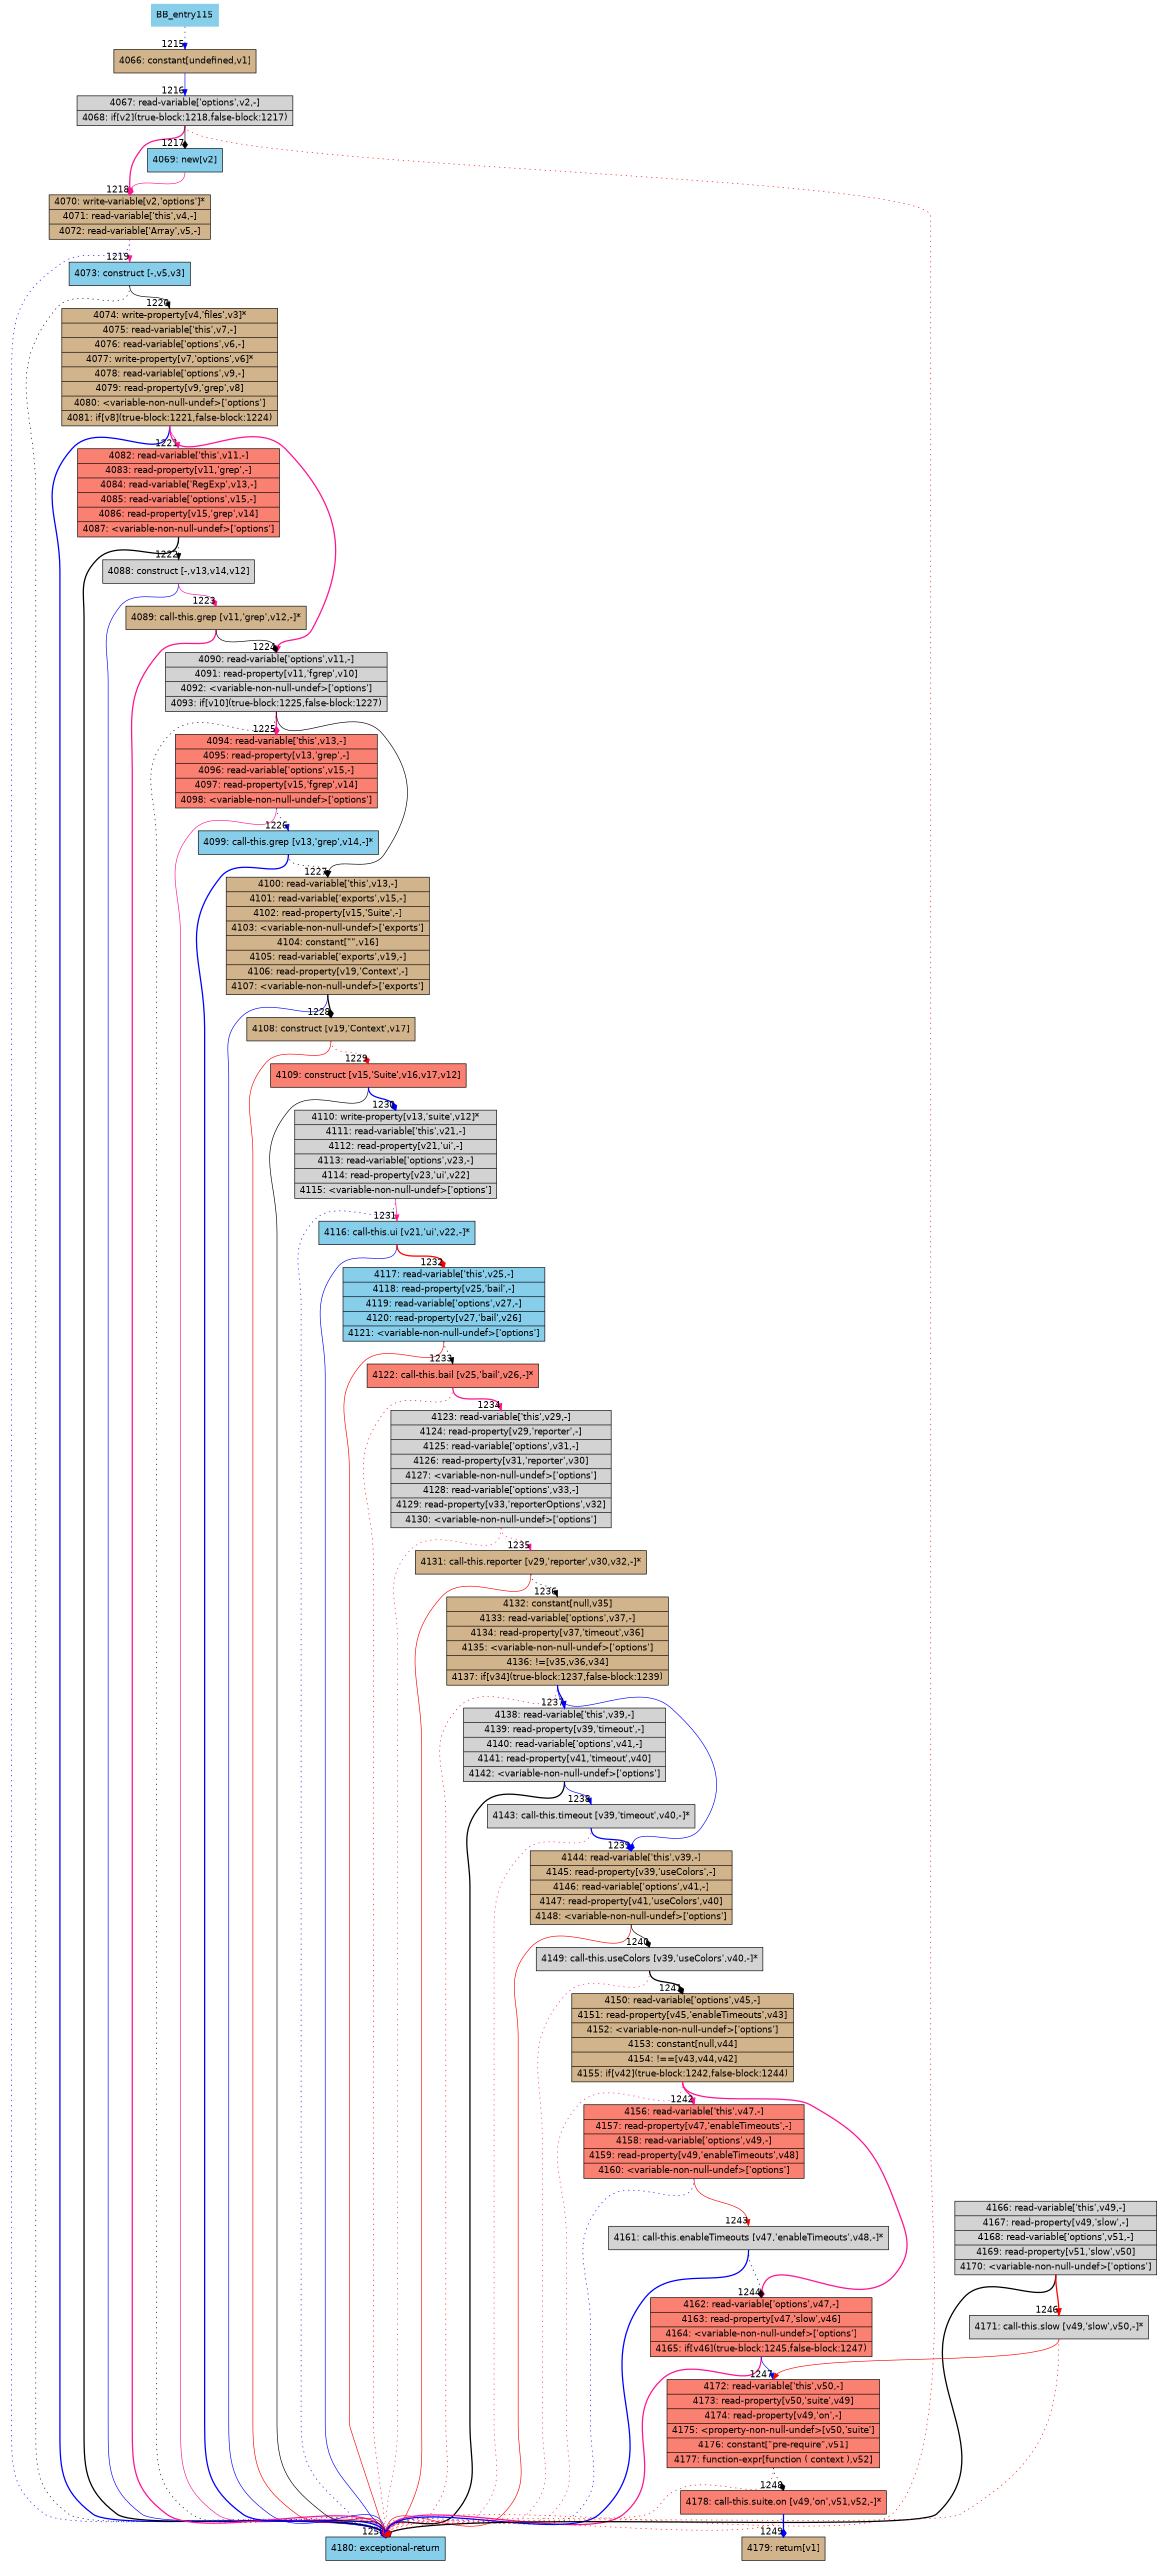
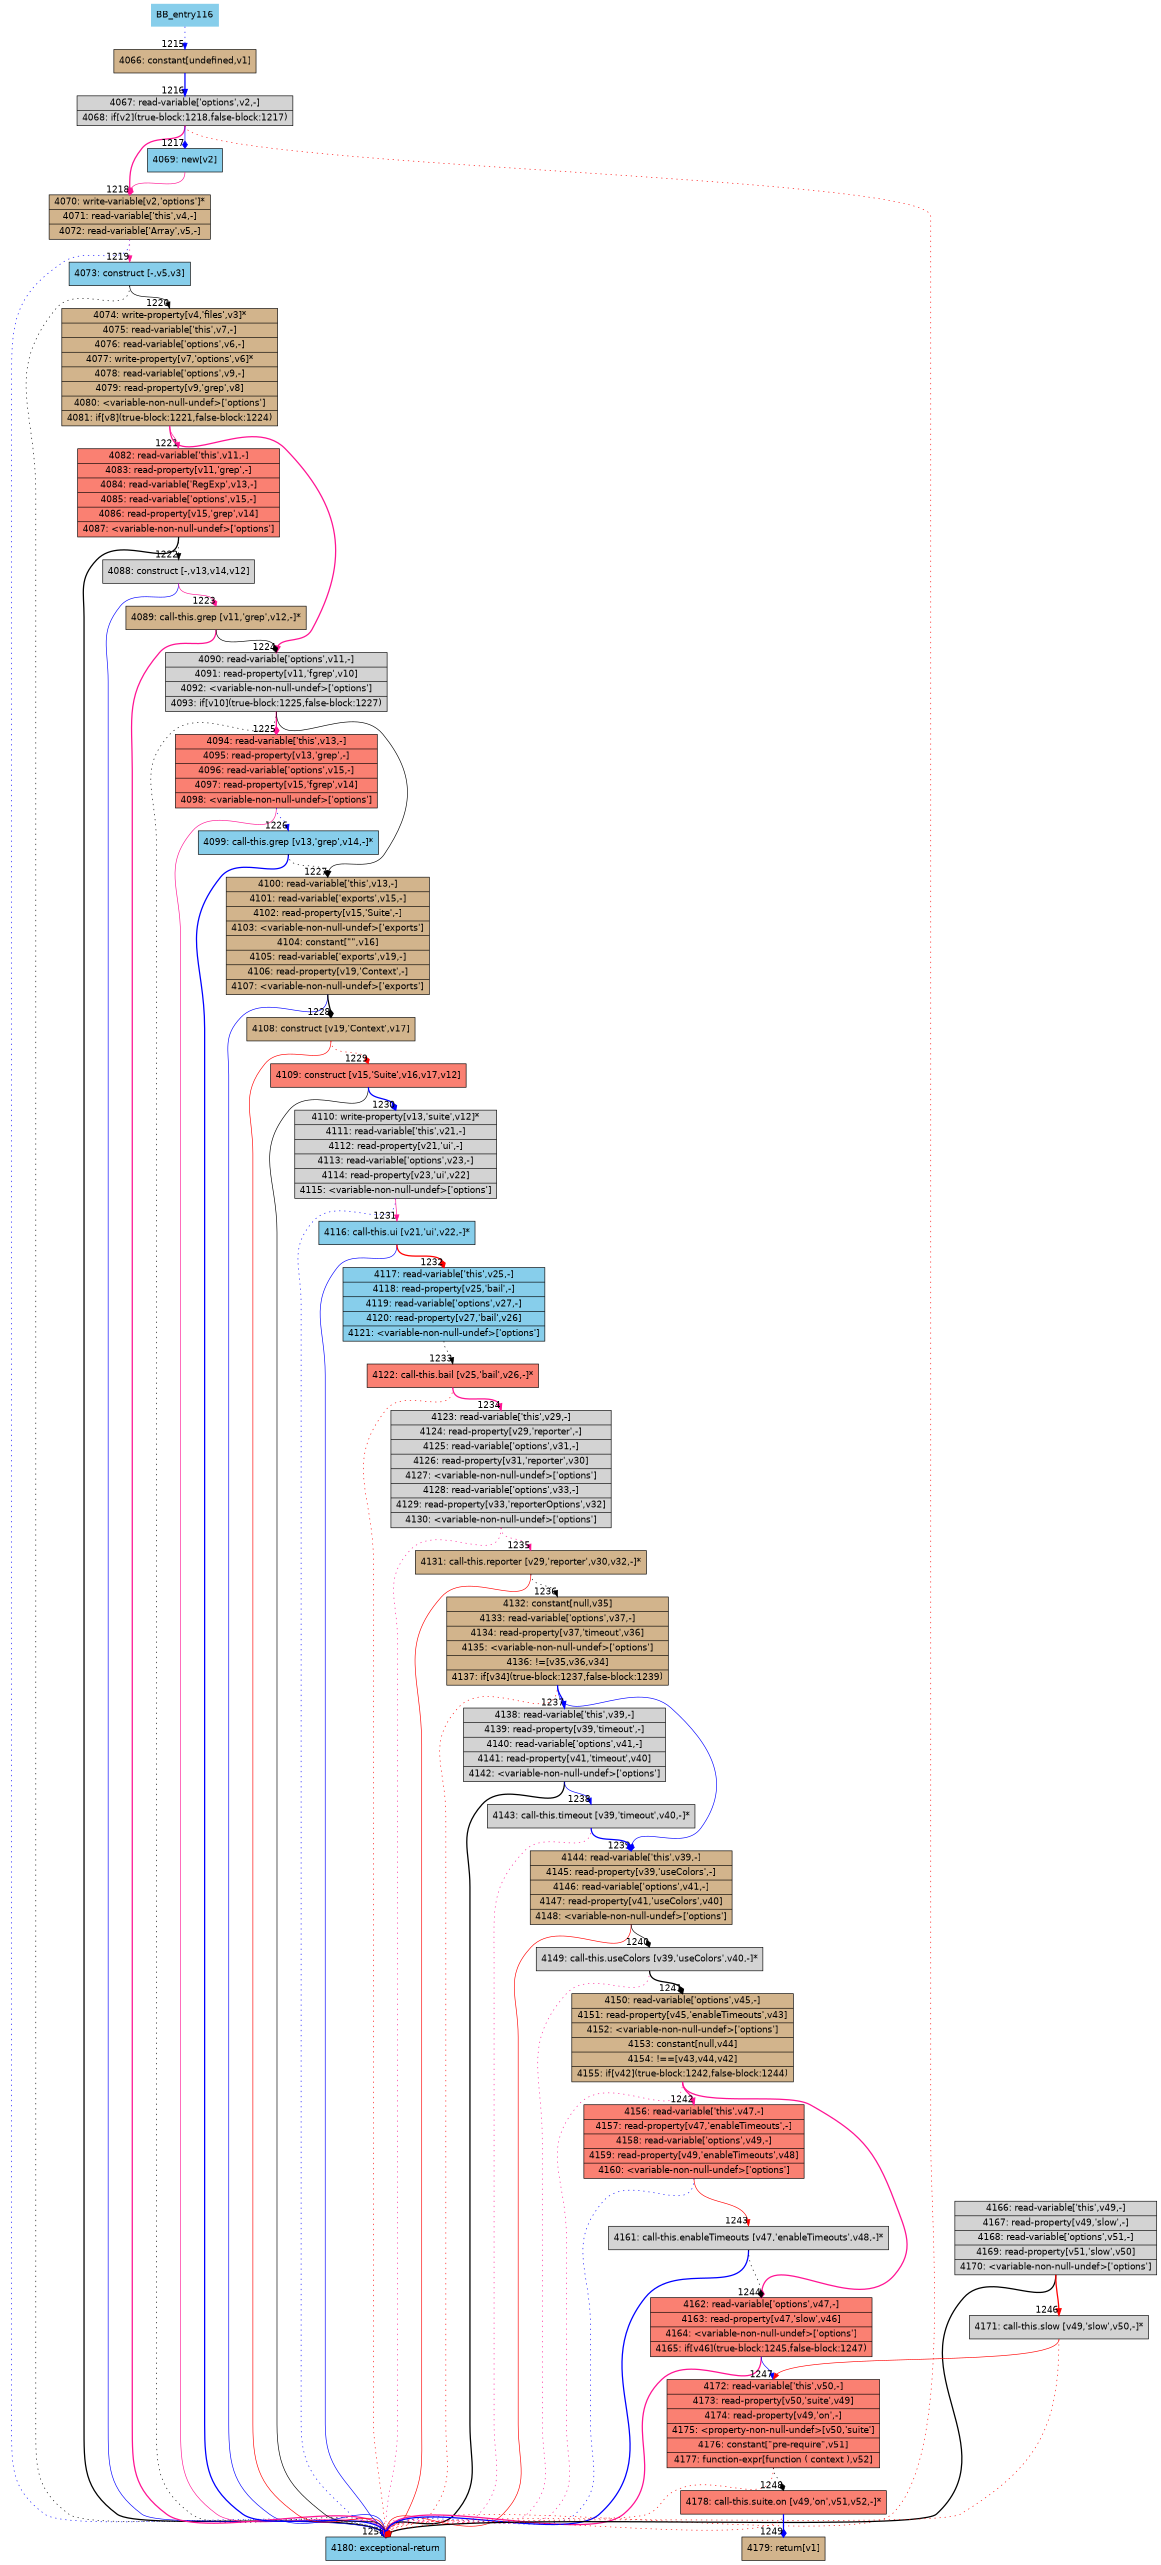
node "BB_entry115": label "BB_entry115" -> "BB_entry116"
edge "4066: constant[undefined,v1]" -> "4067: read-variable['options',v2,-]": style solid -> bold
edge "4067: read-variable['options',v2,-]" -> "4069: new[v2]": color black -> blue
edge "4074: write-property[v4,'files',v3]*" -> "4180: exceptional-return": removed
edge "4117: read-variable['this',v25,-]" -> "4180: exceptional-return": removed
